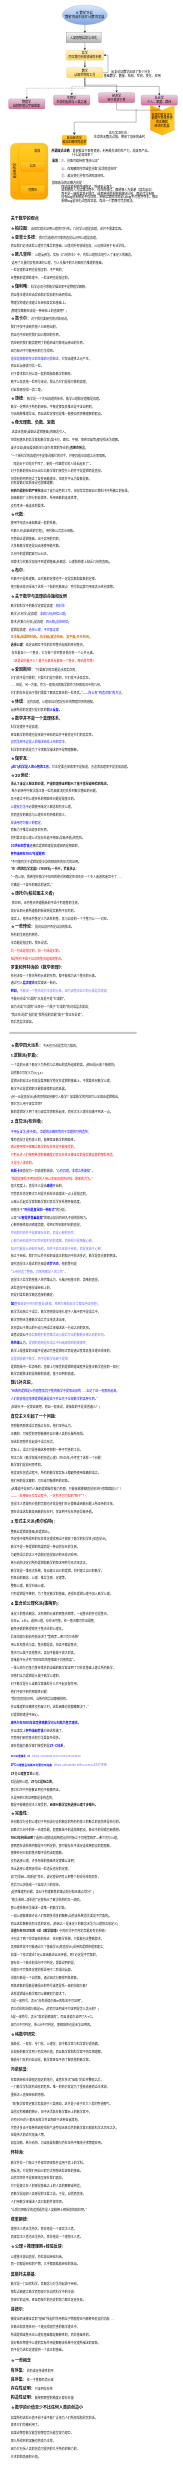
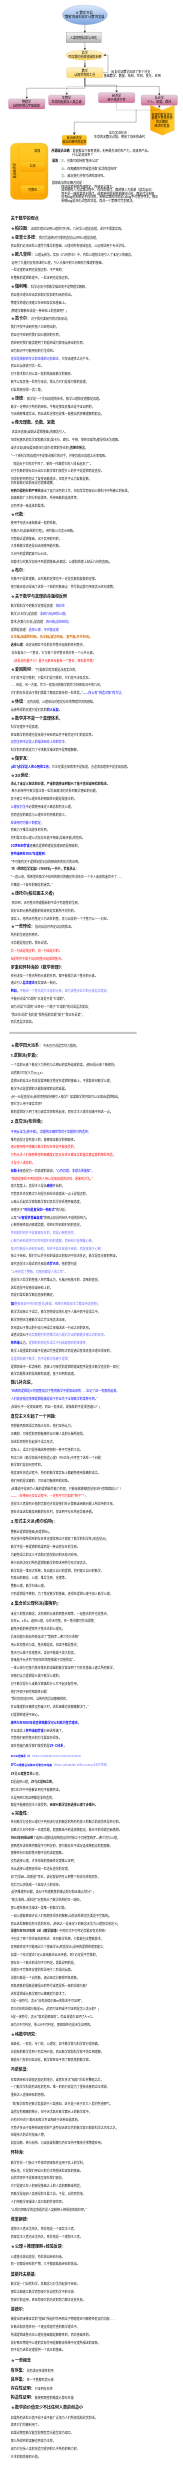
node "哲学 尽显我们所知领域的本相": shape rounded rectangle -> ellipse
edge "数学 认知世界的工具" -> "物理学 自然环境与宇宙探索": style dashed -> solid
node "生物学 生命的起源与人类之谜": moved (72, 100) -> (67, 100)
edge "经济学 经于民济于世" -> "社会学 个人、家庭、群体": style solid -> dashed
